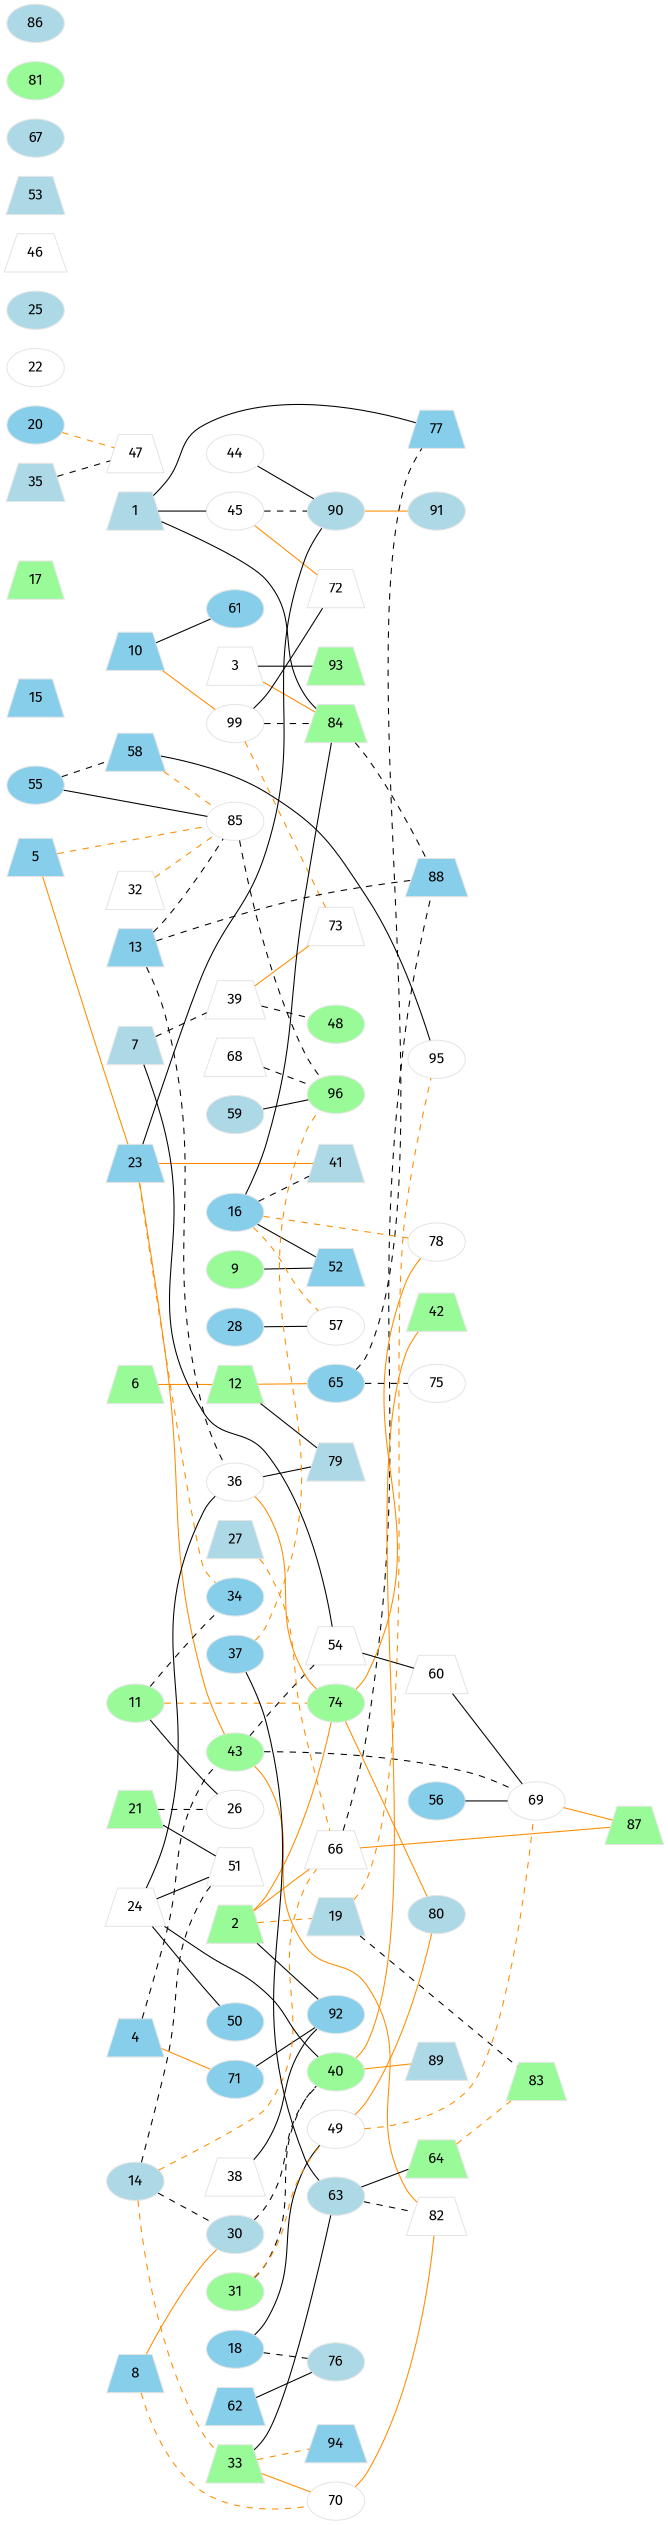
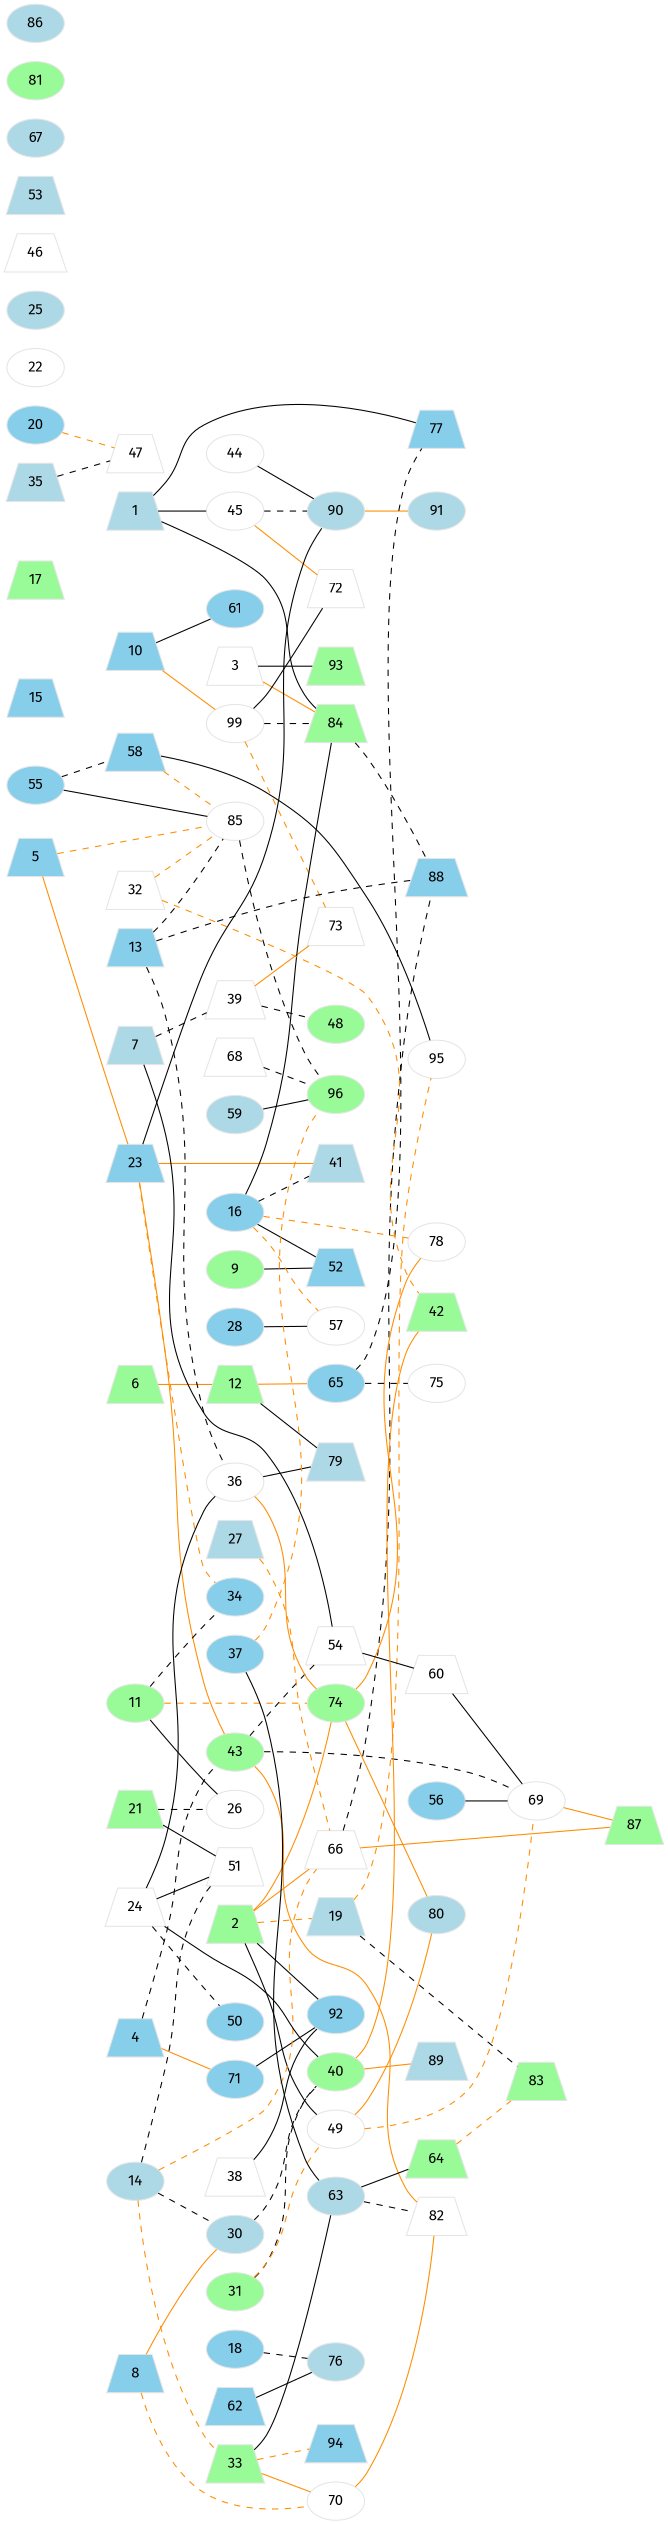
edge "32" -- "42": added
edge "24" -- "50": style solid -> dashed
edge "49" -- "18": now "49" -- "2"
